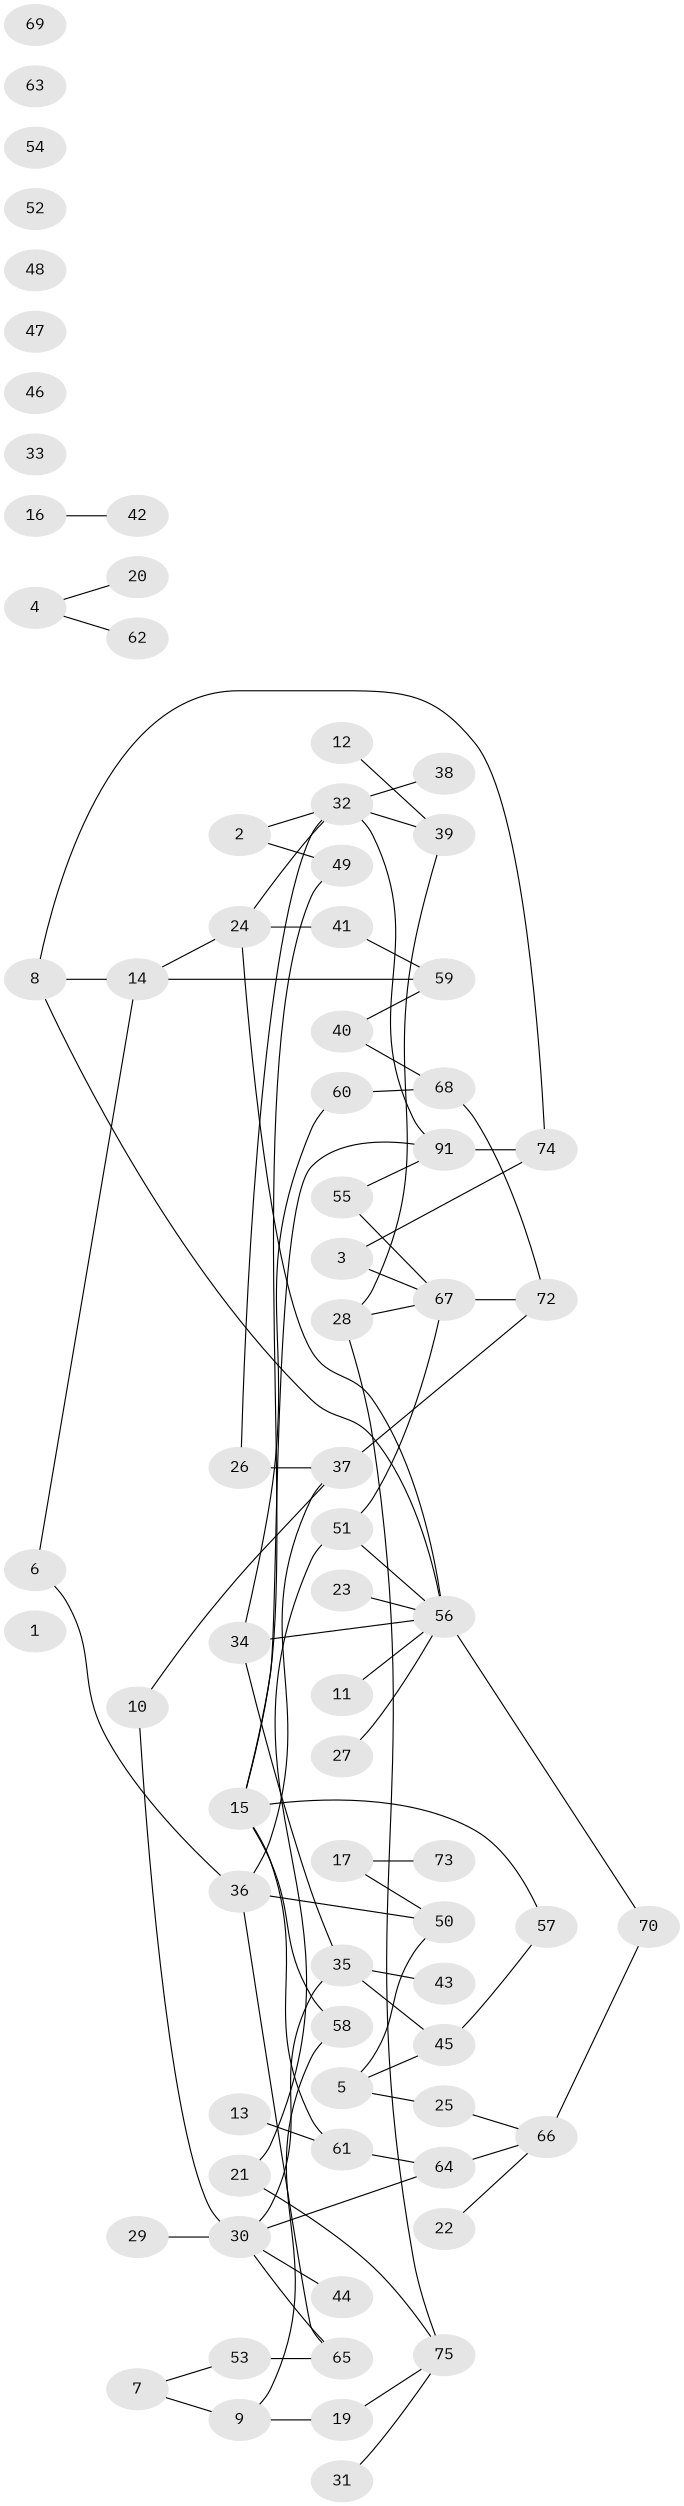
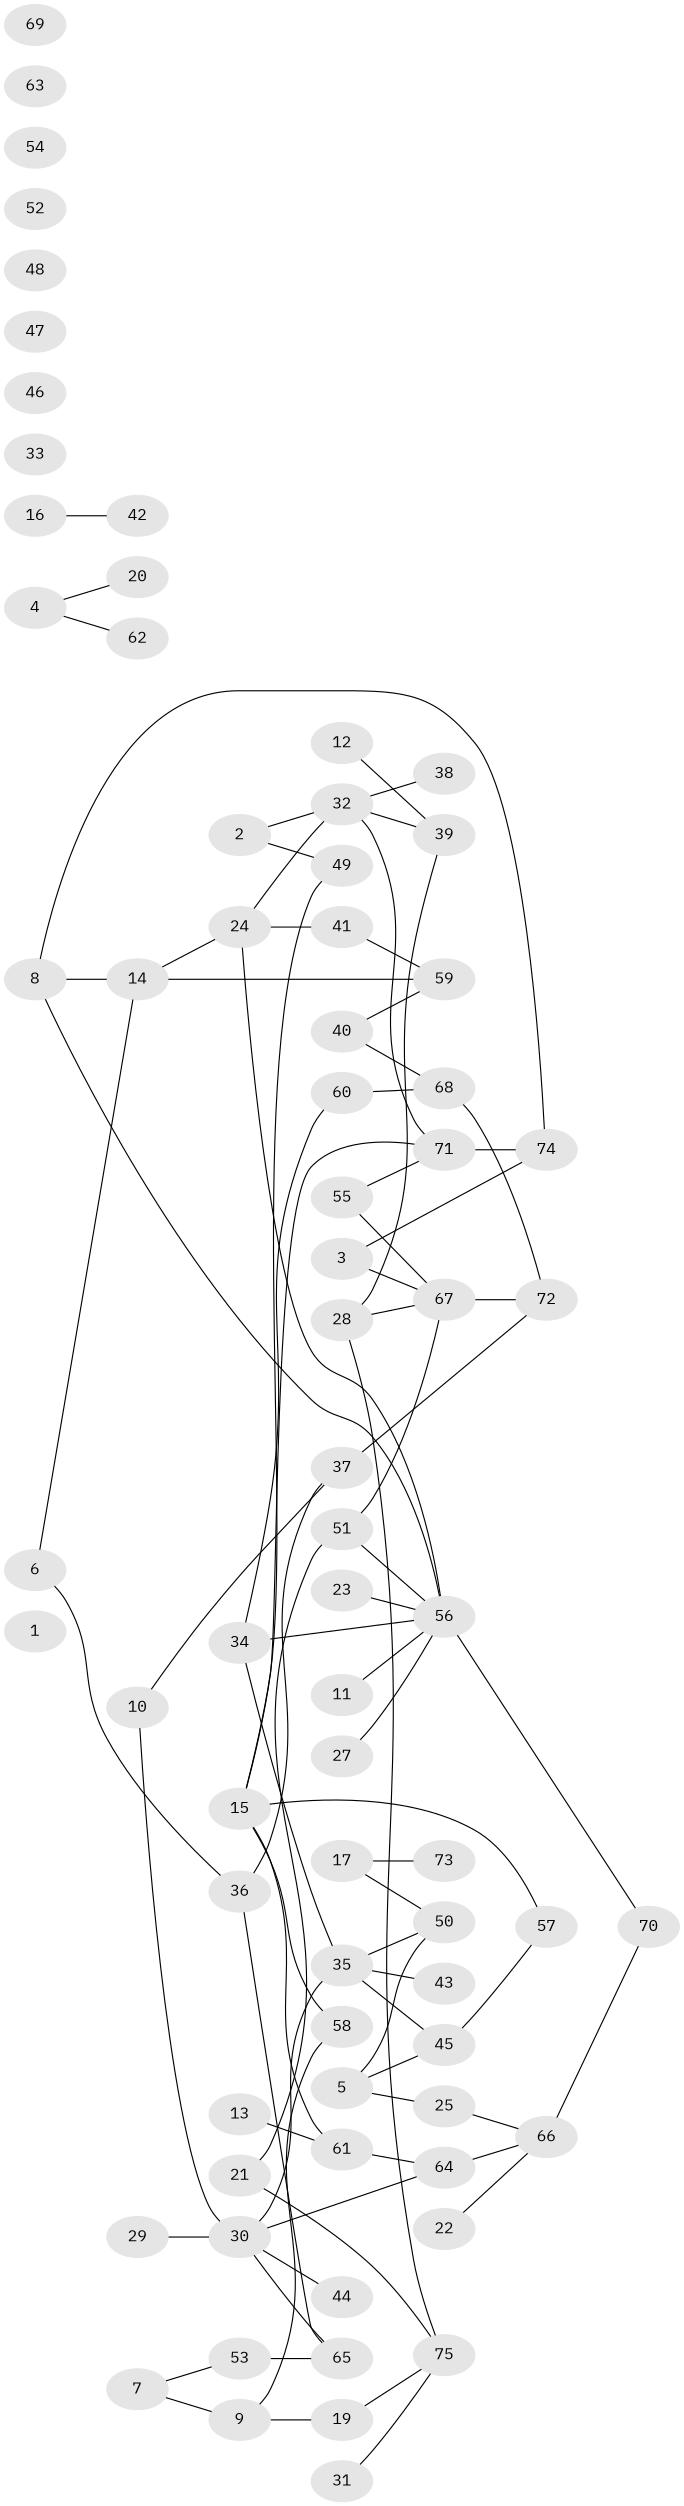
node "91": label "91" -> "71"
node "26": removed
edge "36" -- "50": now "35" -- "50"
